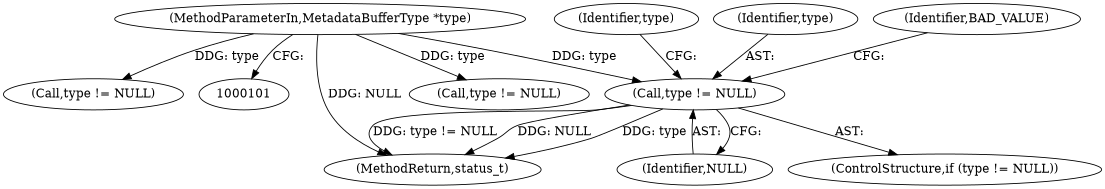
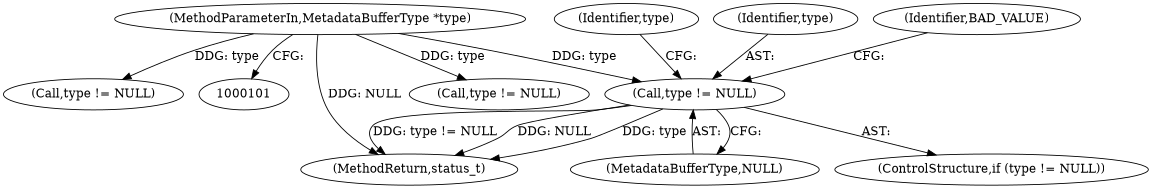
node "(Identifier,NULL)": label "(Identifier,NULL)" -> "(MetadataBufferType,NULL)"
